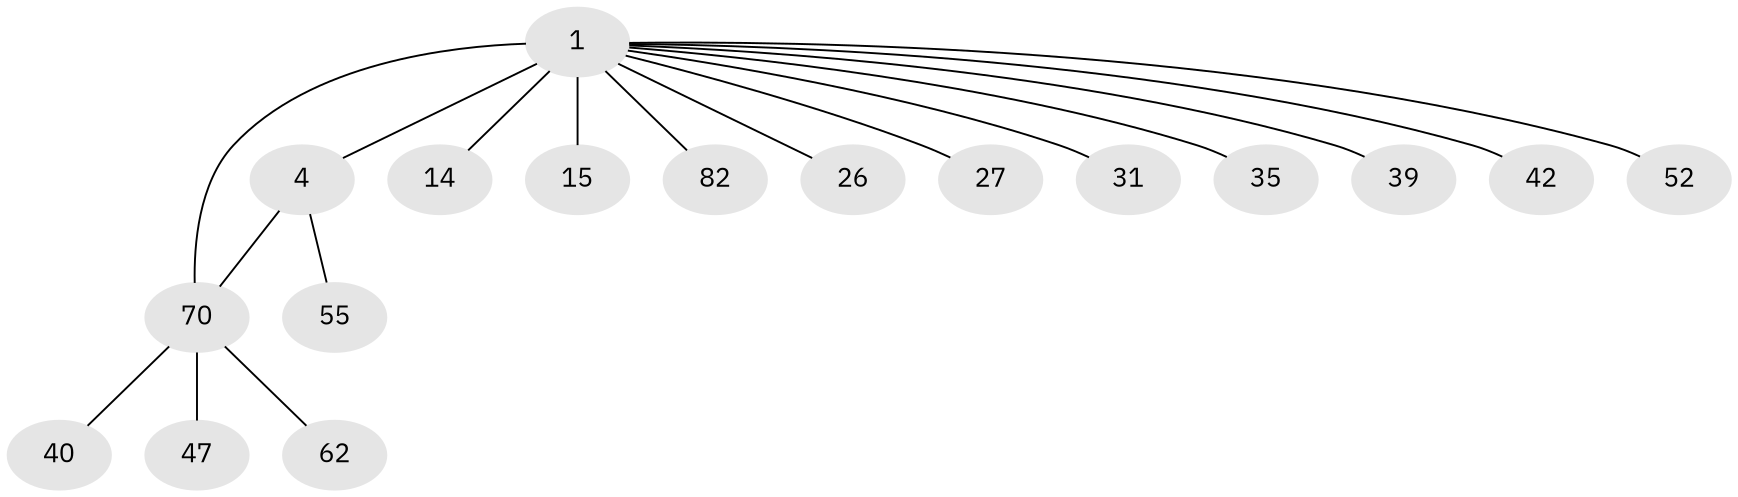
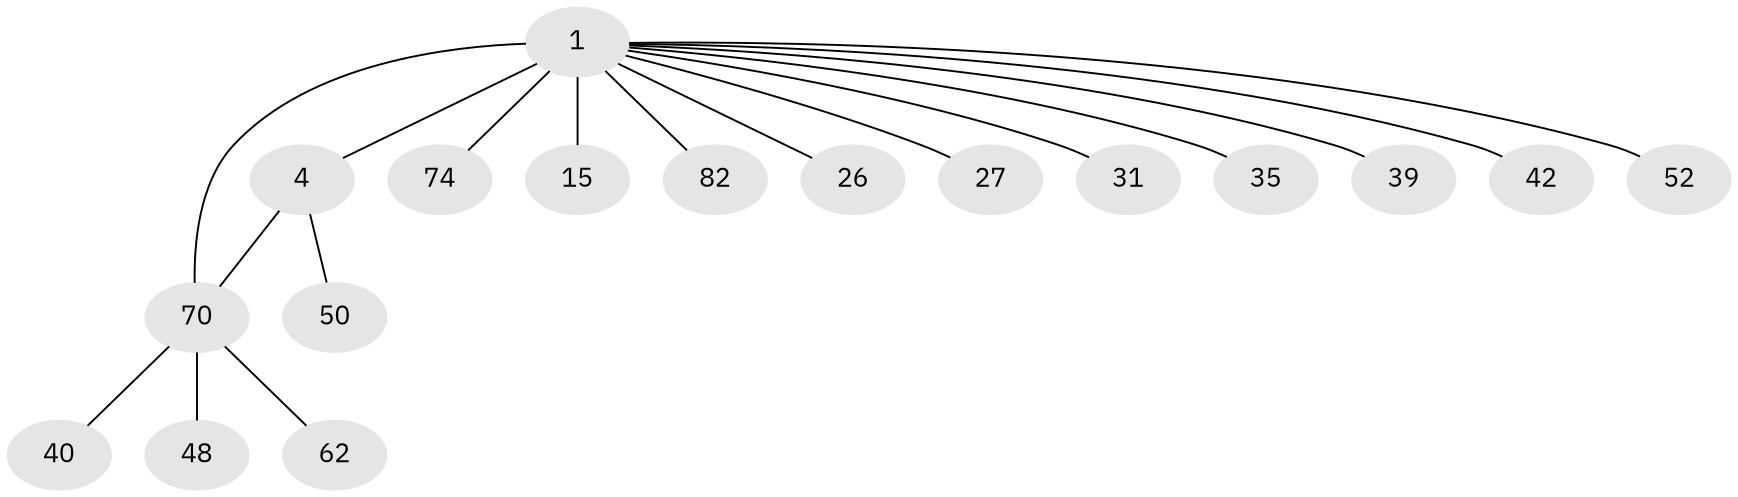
node "14": label "14" -> "74"
node "55": label "55" -> "50"
node "47": label "47" -> "48"
